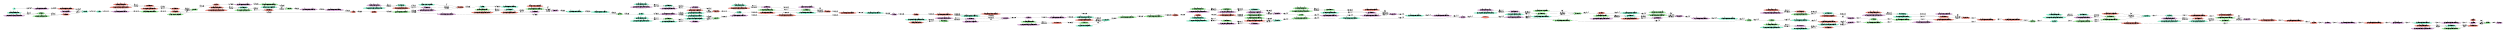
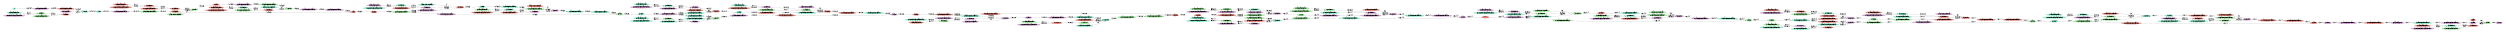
edge "47 quantize_per_tensor_default_5" -> "48 dequantize_per_tensor_default_6": added, label "(1, 64, 56, 56)"
node "176 dequantize_per_tensor_default_26": added
